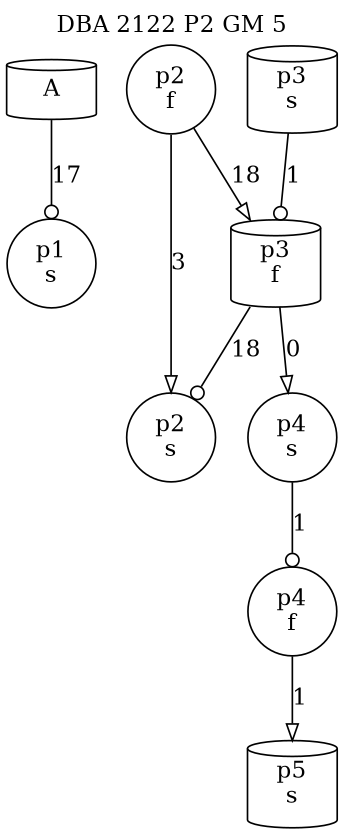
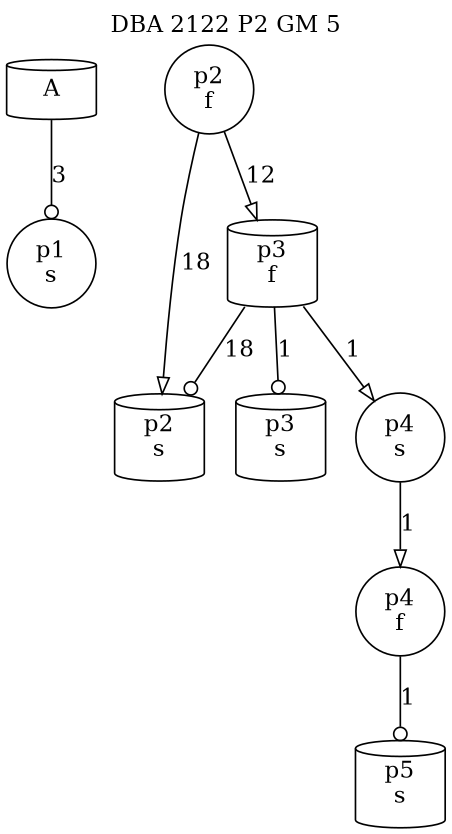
edge "p3 s" -> "p3 f": reversed
edge "A" -> "p1 s": label "17" -> "3"
edge "p2 f" -> "p3 f": label "18" -> "12"
edge "p2 f" -> "p2 s": label "3" -> "18"
edge "p3 f" -> "p4 s": label "0" -> "1"
node "p2 s": shape circle -> cylinder
edge "p4 s" -> "p4 f": arrowhead odot -> onormal
edge "p4 f" -> "p5 s": arrowhead onormal -> odot
